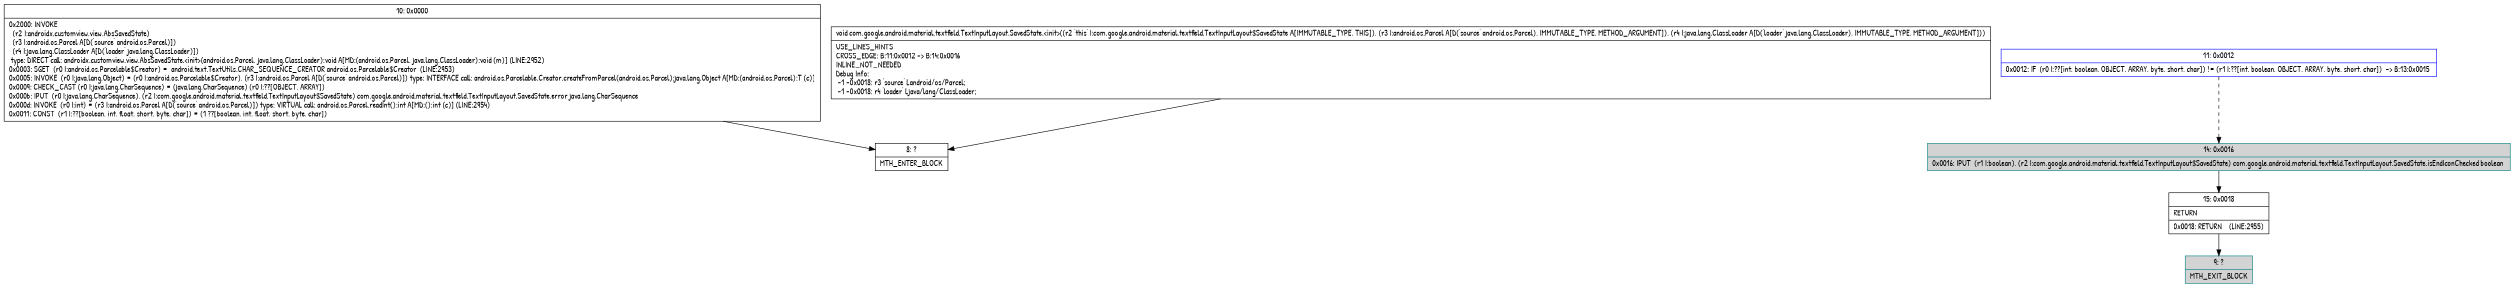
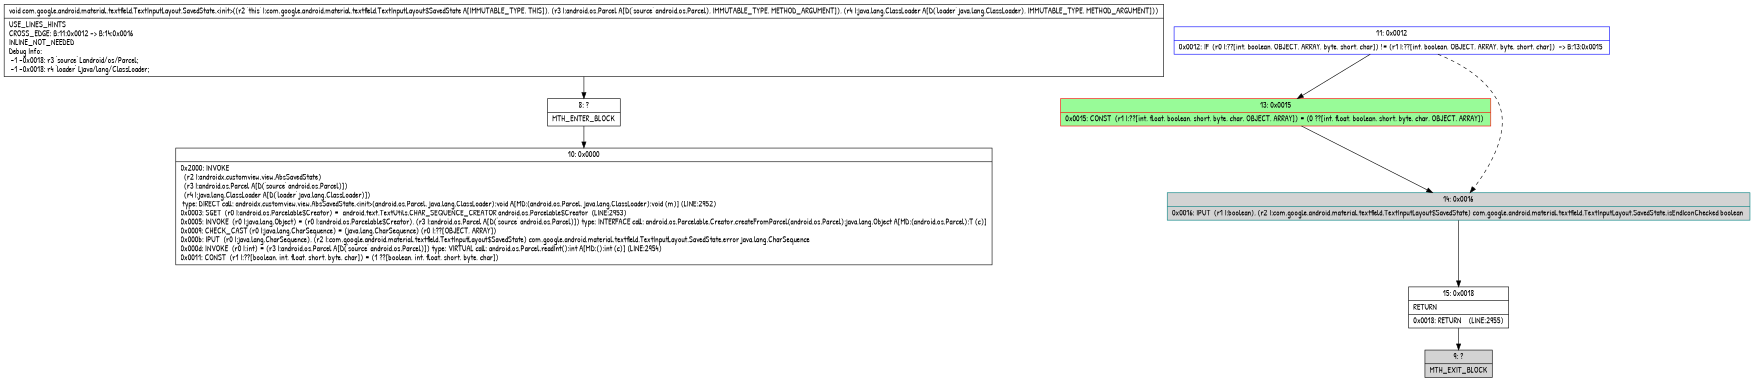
node "13: 0x0015": added
edge "10: 0x0000" -> "8: ?": reversed
node "9: ?": color teal -> black
